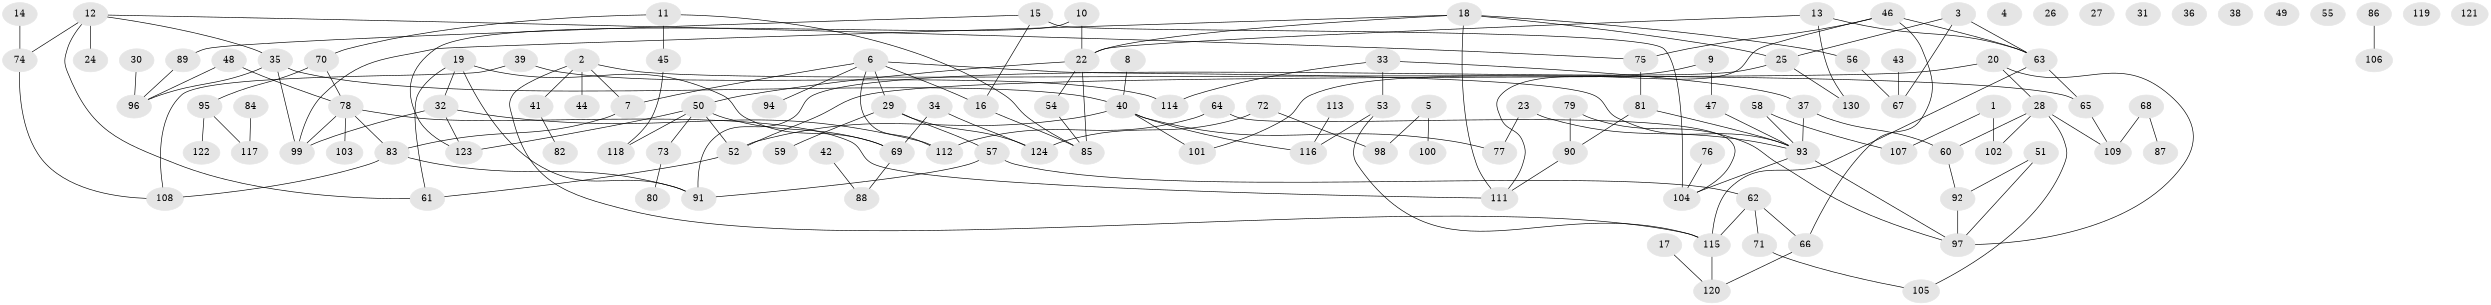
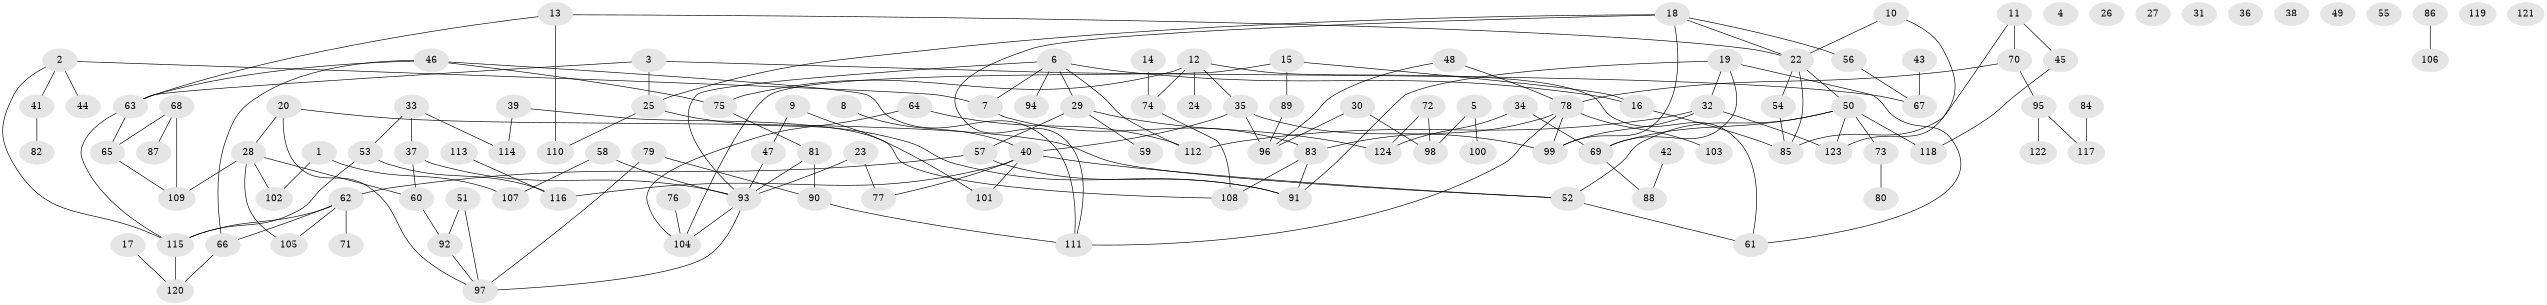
edge "2" -- "65": now "68" -- "65"
node "130": label "130" -> "110"
edge "30" -- "98": added
edge "71" -- "105": now "62" -- "105"
